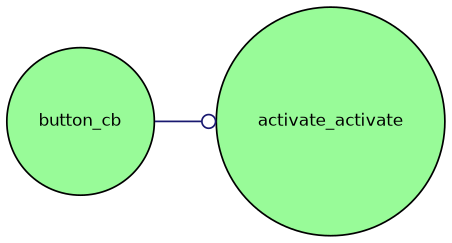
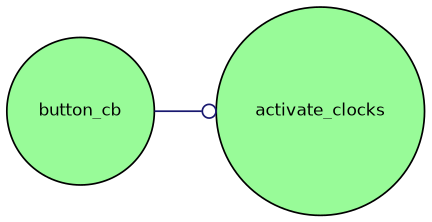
node "activate_activate": label "activate_activate" -> "activate_clocks"
